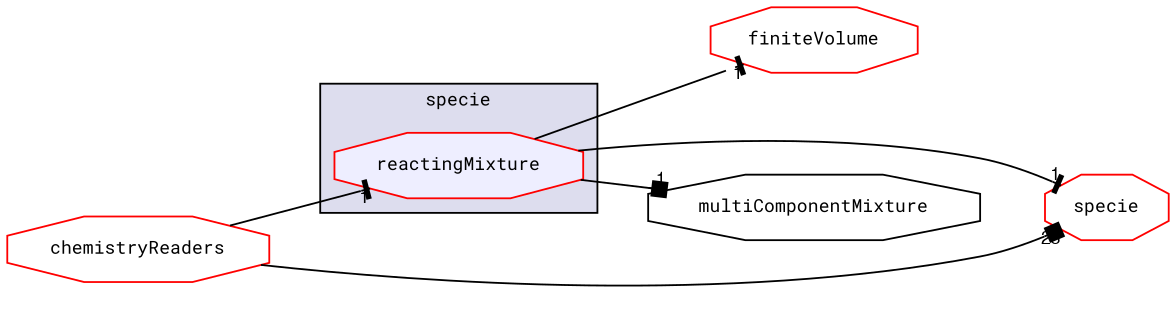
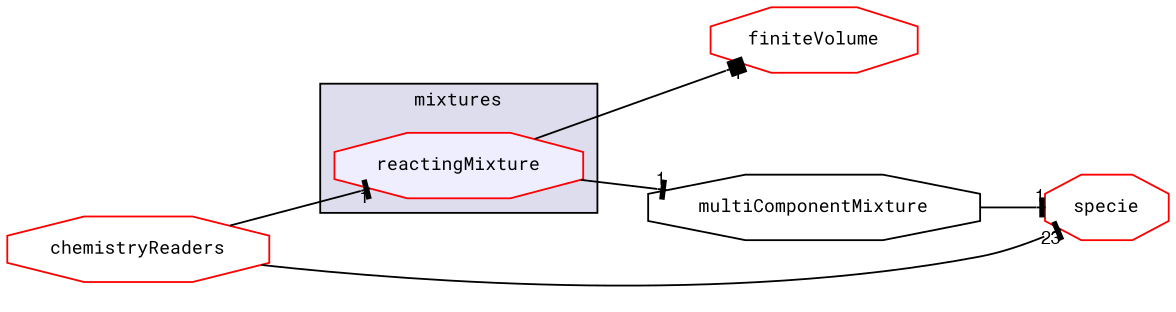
cluster "specie": label "specie" -> "mixtures"
edge "reactingMixture" -> "finiteVolume": arrowhead tee -> box
edge "reactingMixture" -> "specie": now "multiComponentMixture" -> "specie"
edge "reactingMixture" -> "multiComponentMixture": arrowhead box -> tee
edge "chemistryReaders" -> "specie": arrowhead box -> tee
